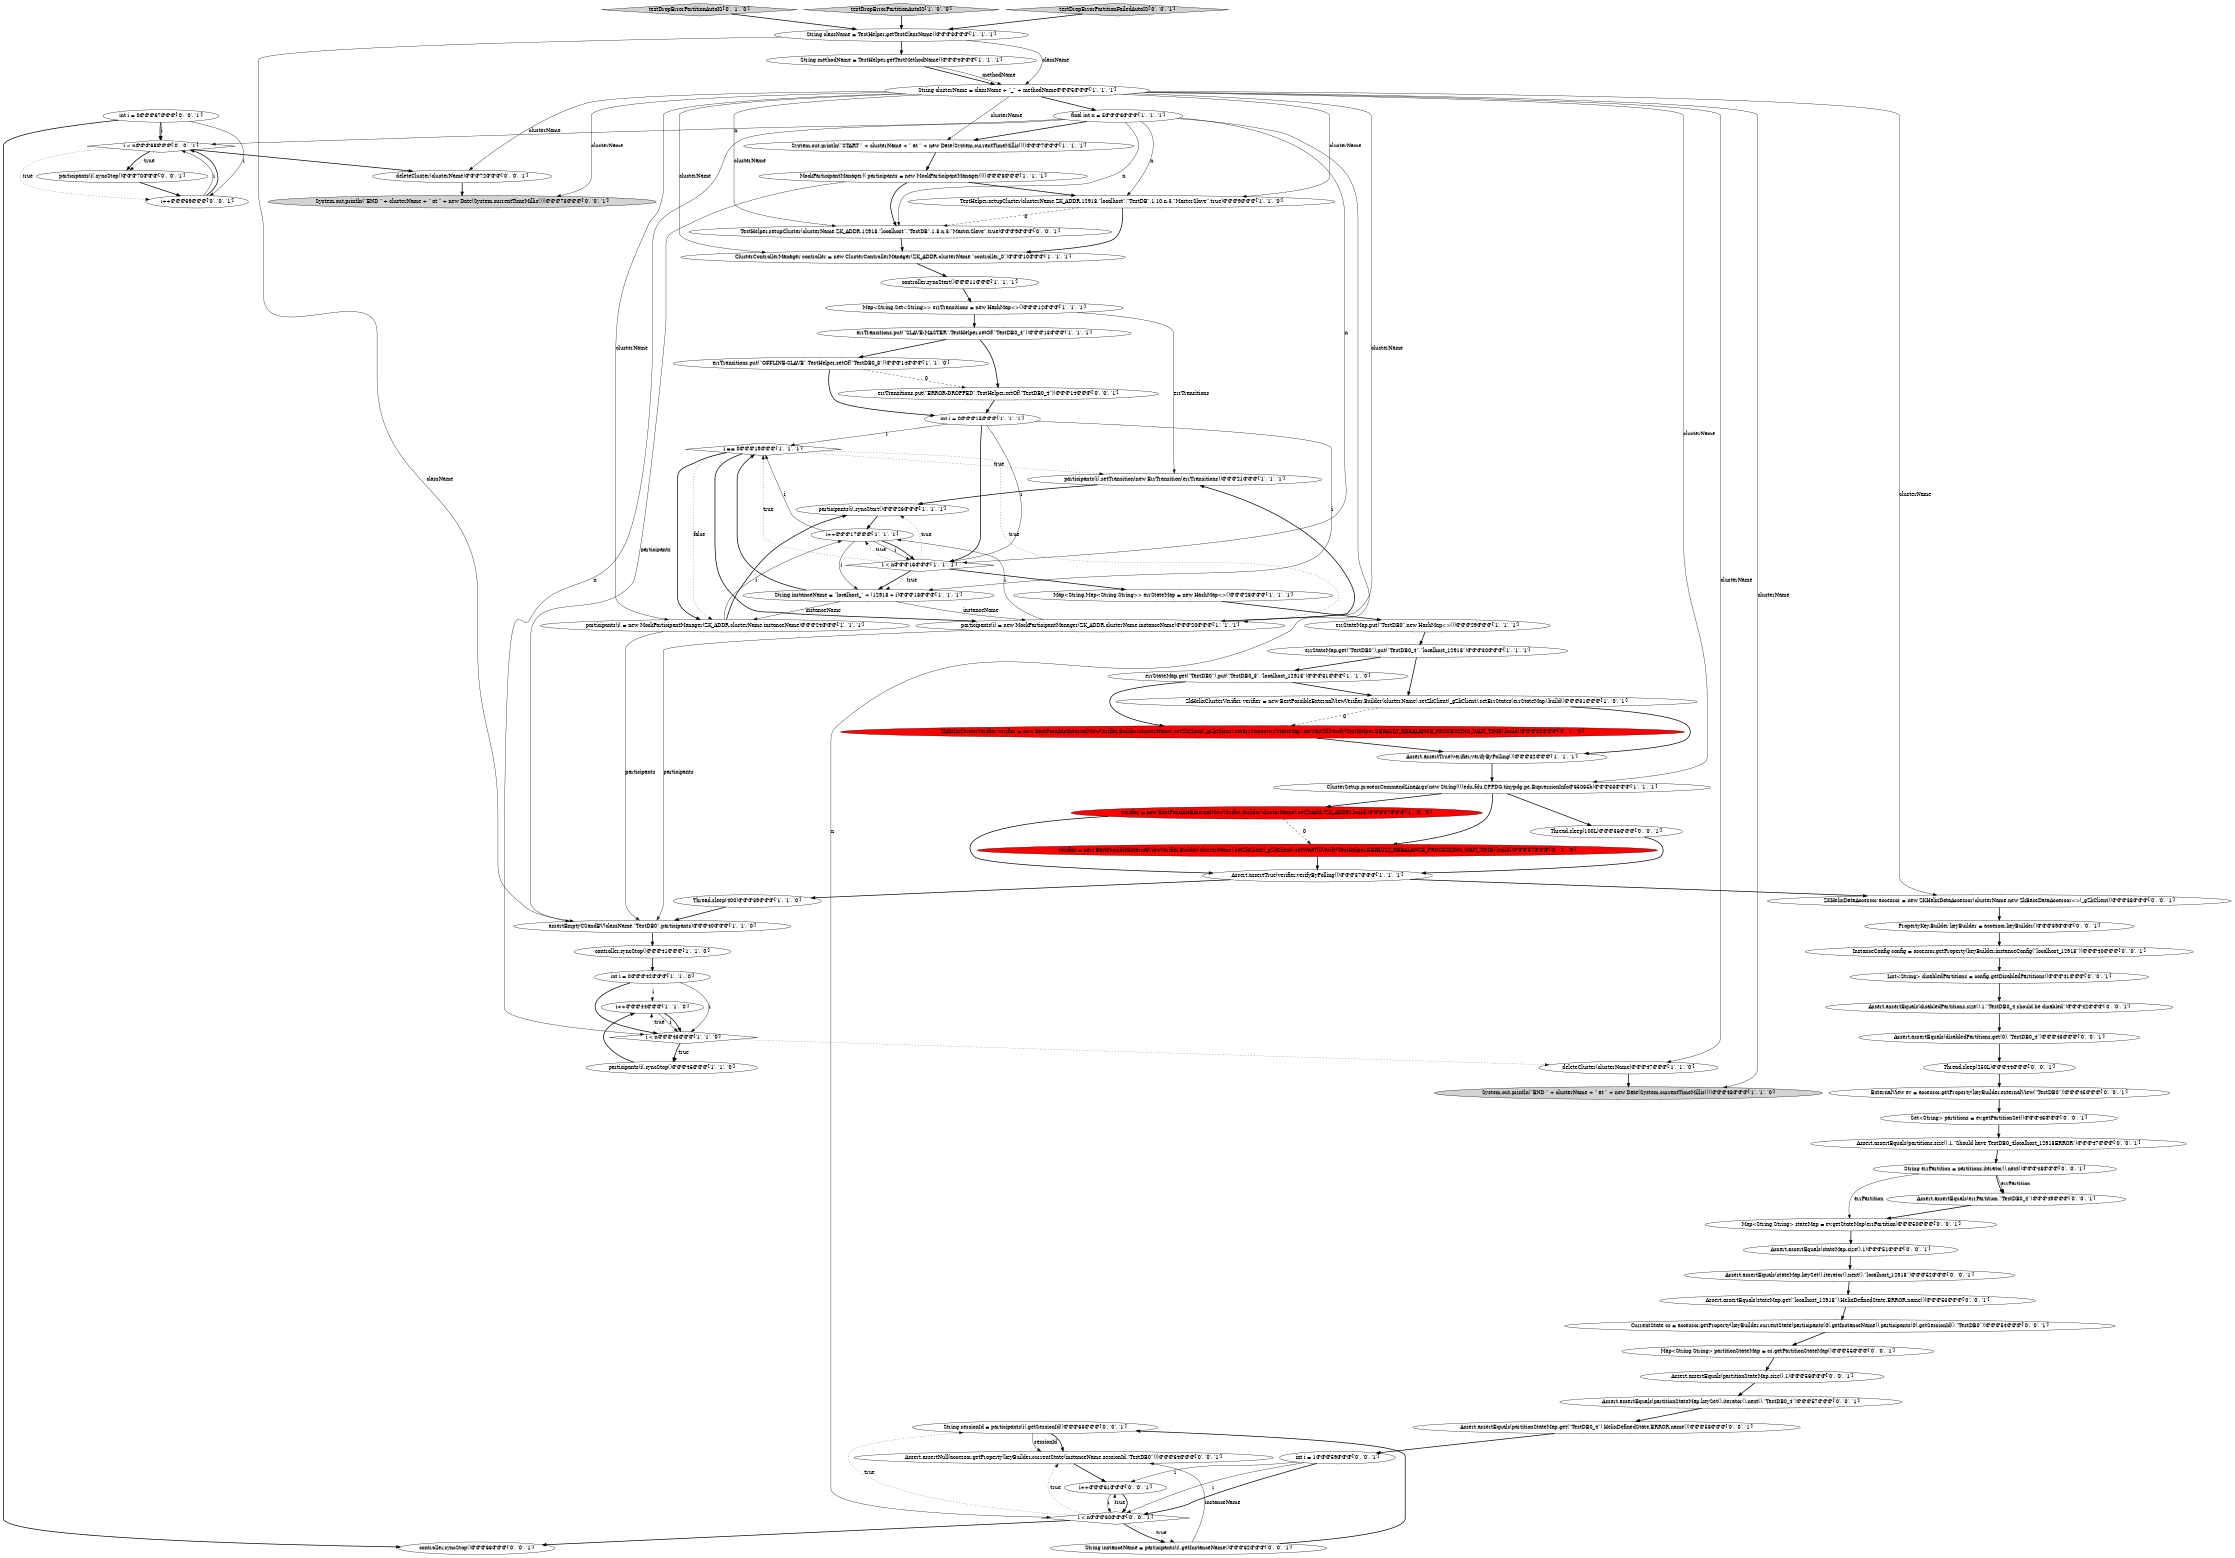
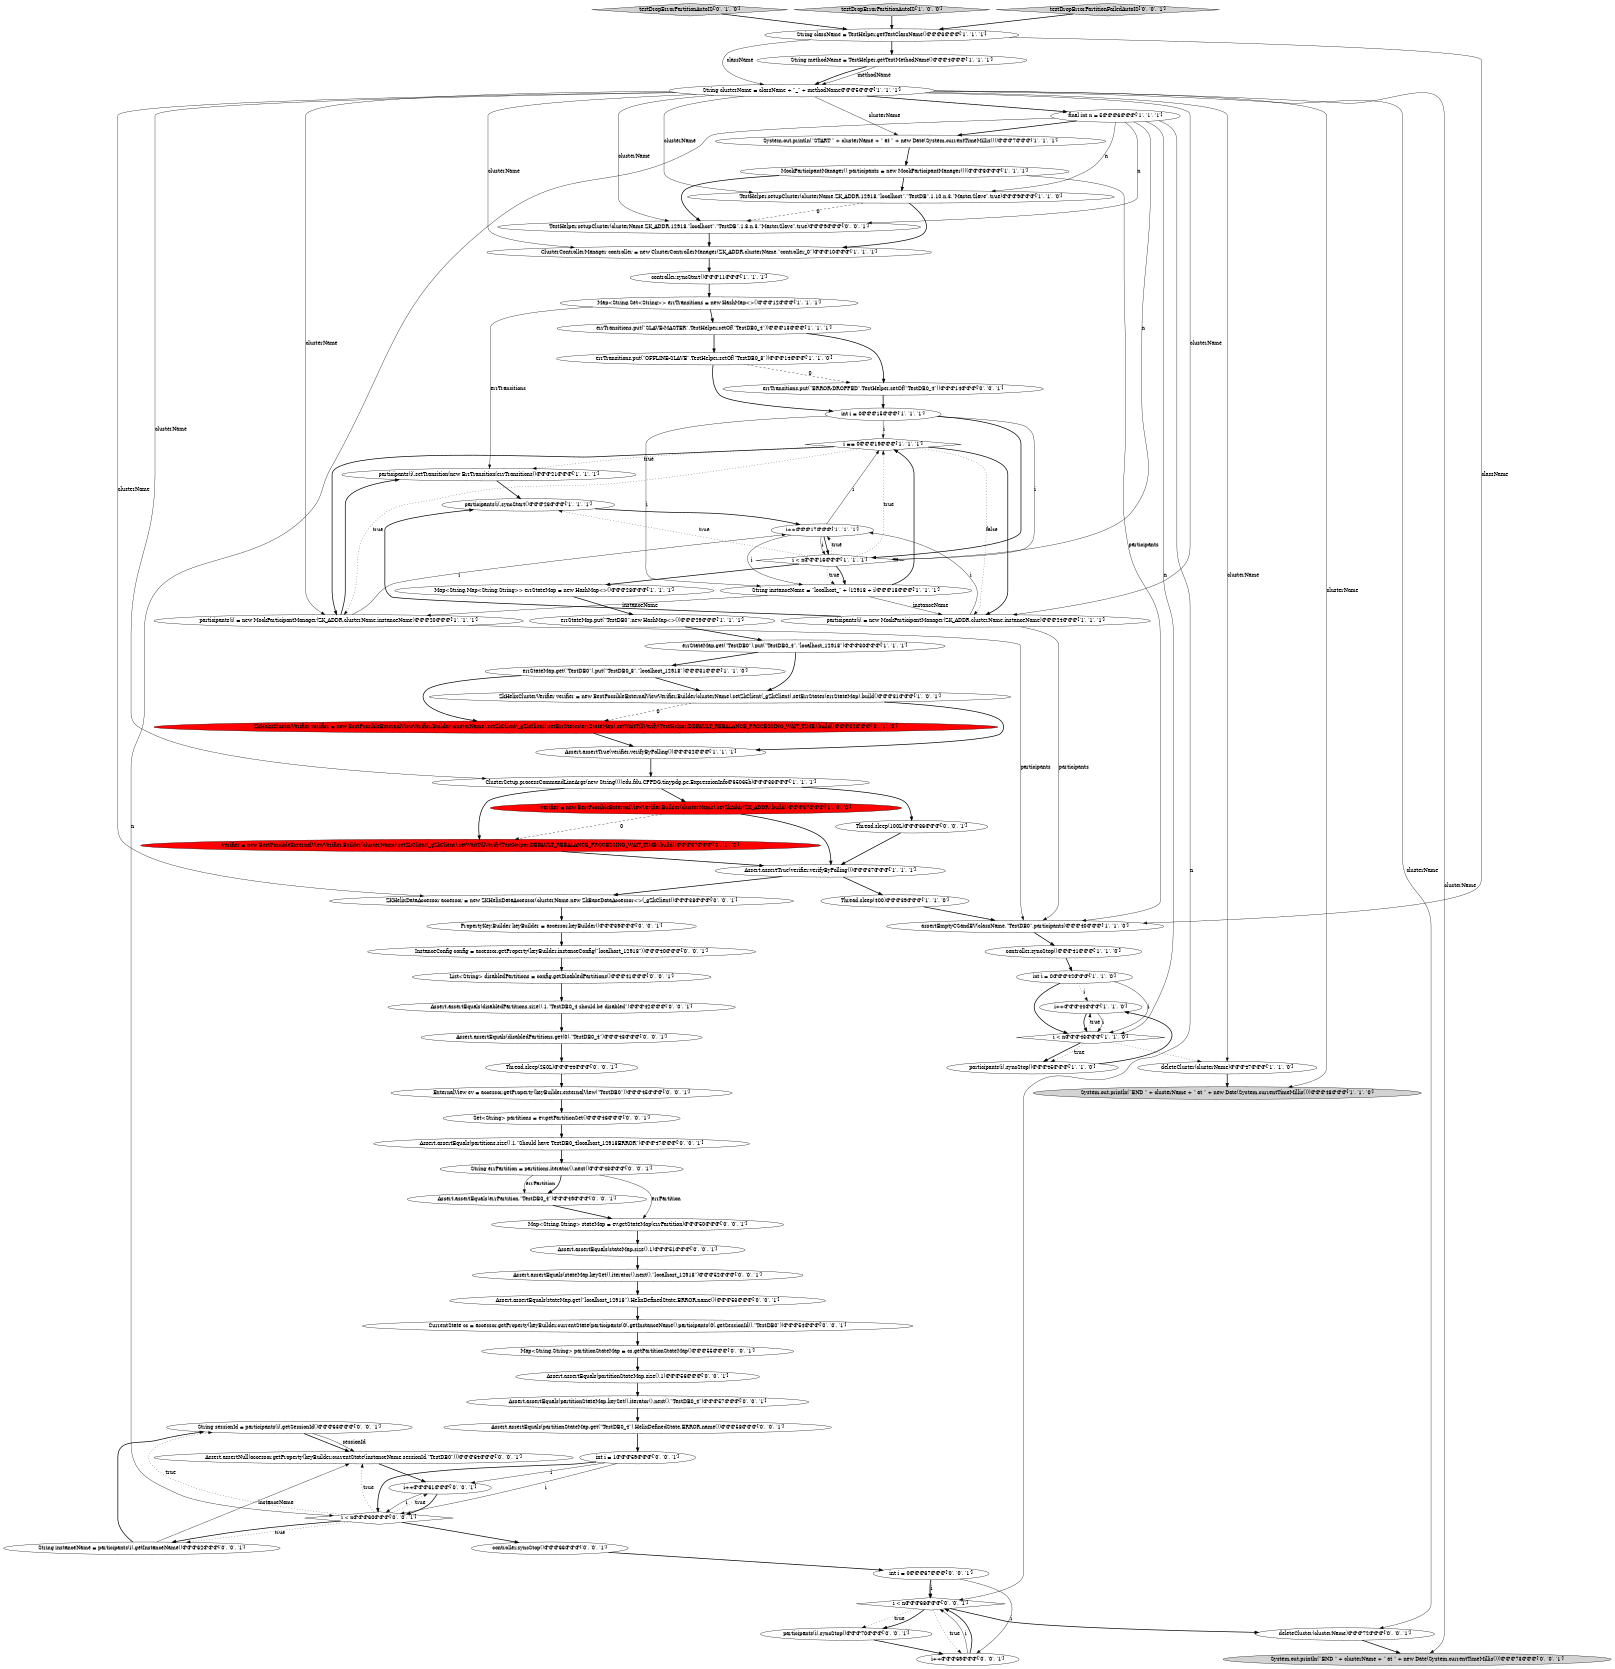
edge "int i = 0@@@67@@@['0', '0', '1']" -> "controller.syncStop()@@@66@@@['0', '0', '1']": reversed
